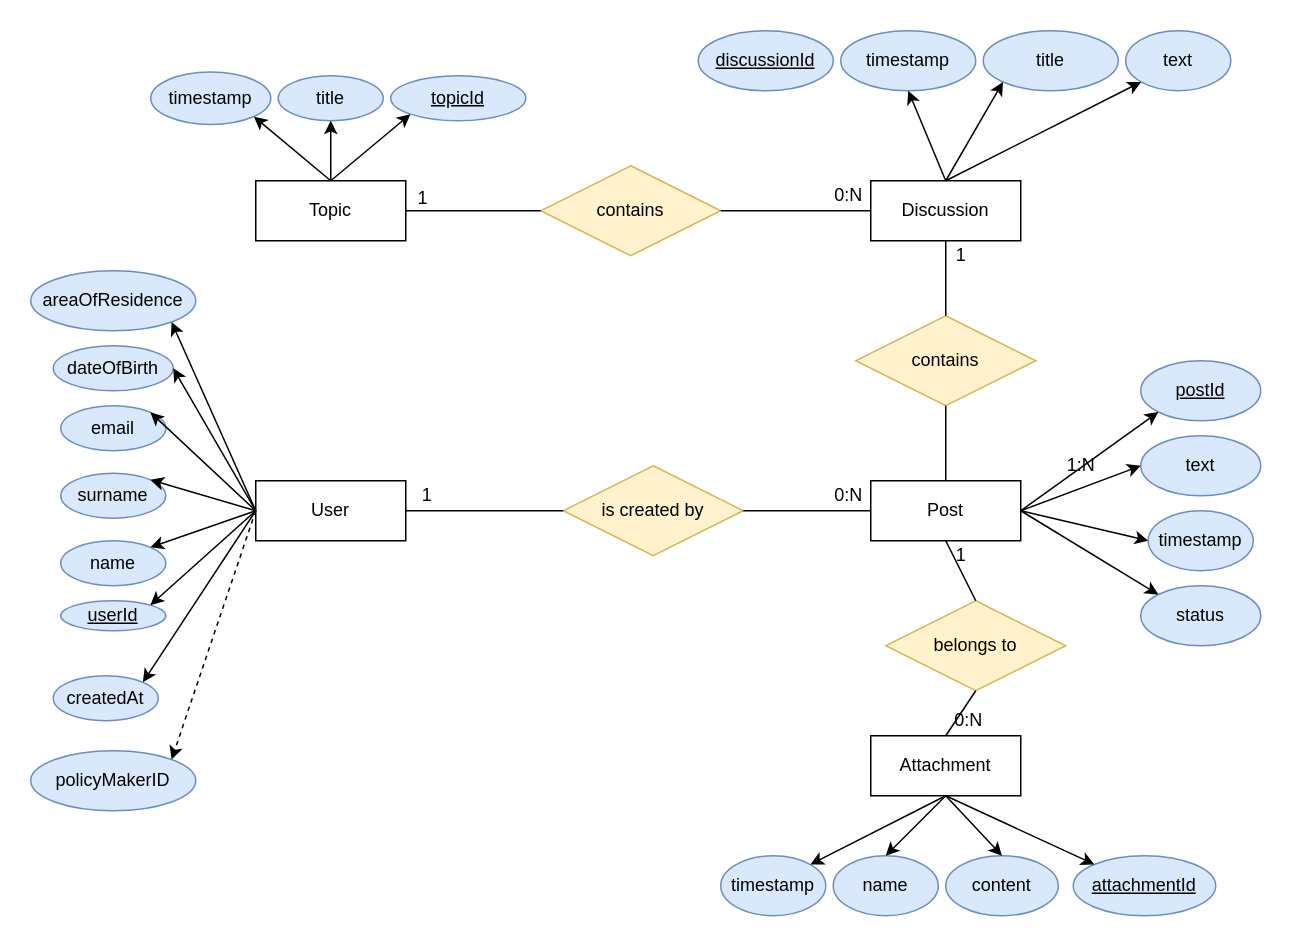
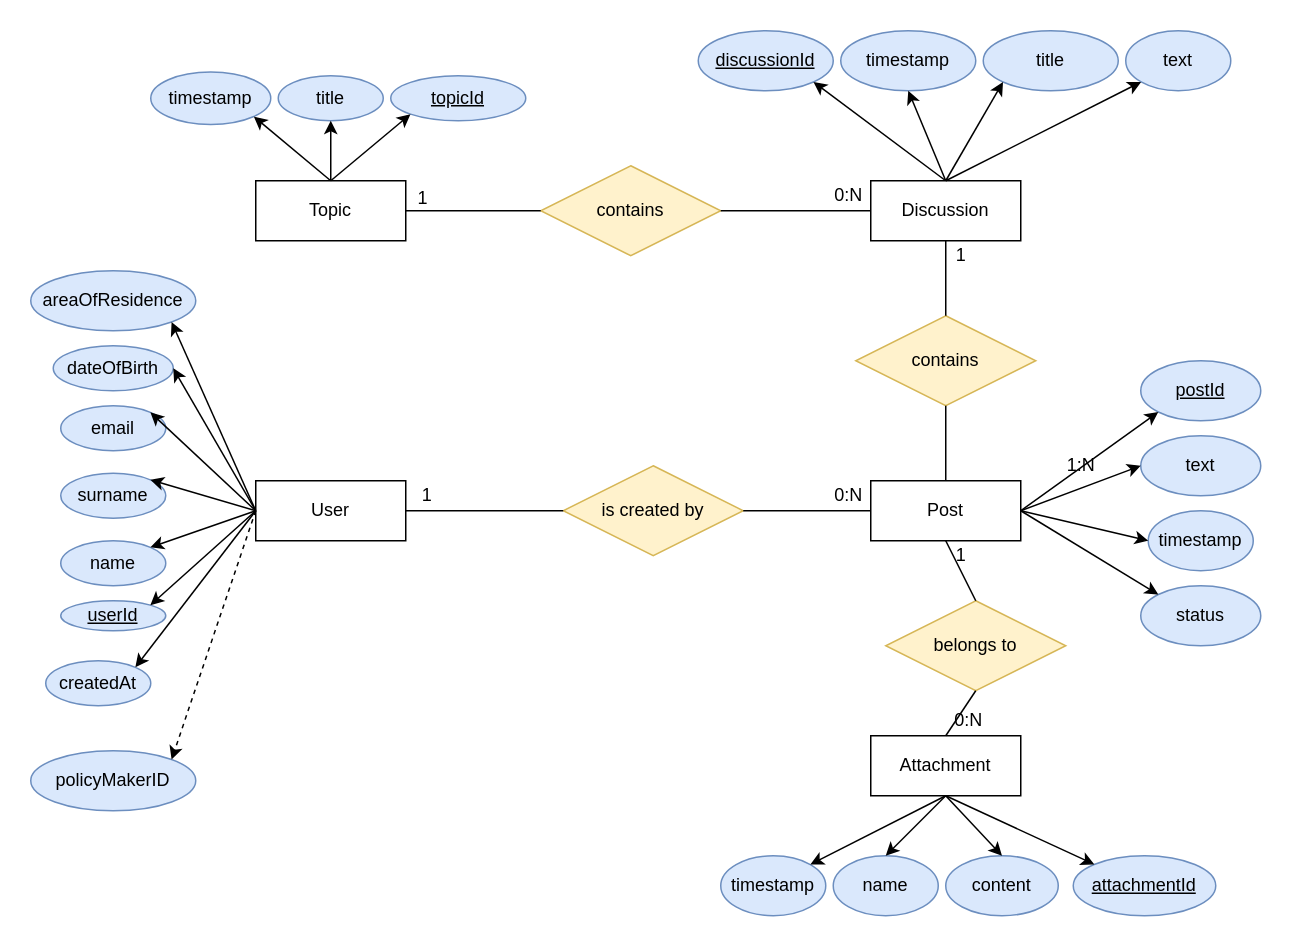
edge "Discussion" -> "discussionId": added
node "createdAt": moved (106, 698) -> (98, 683)
